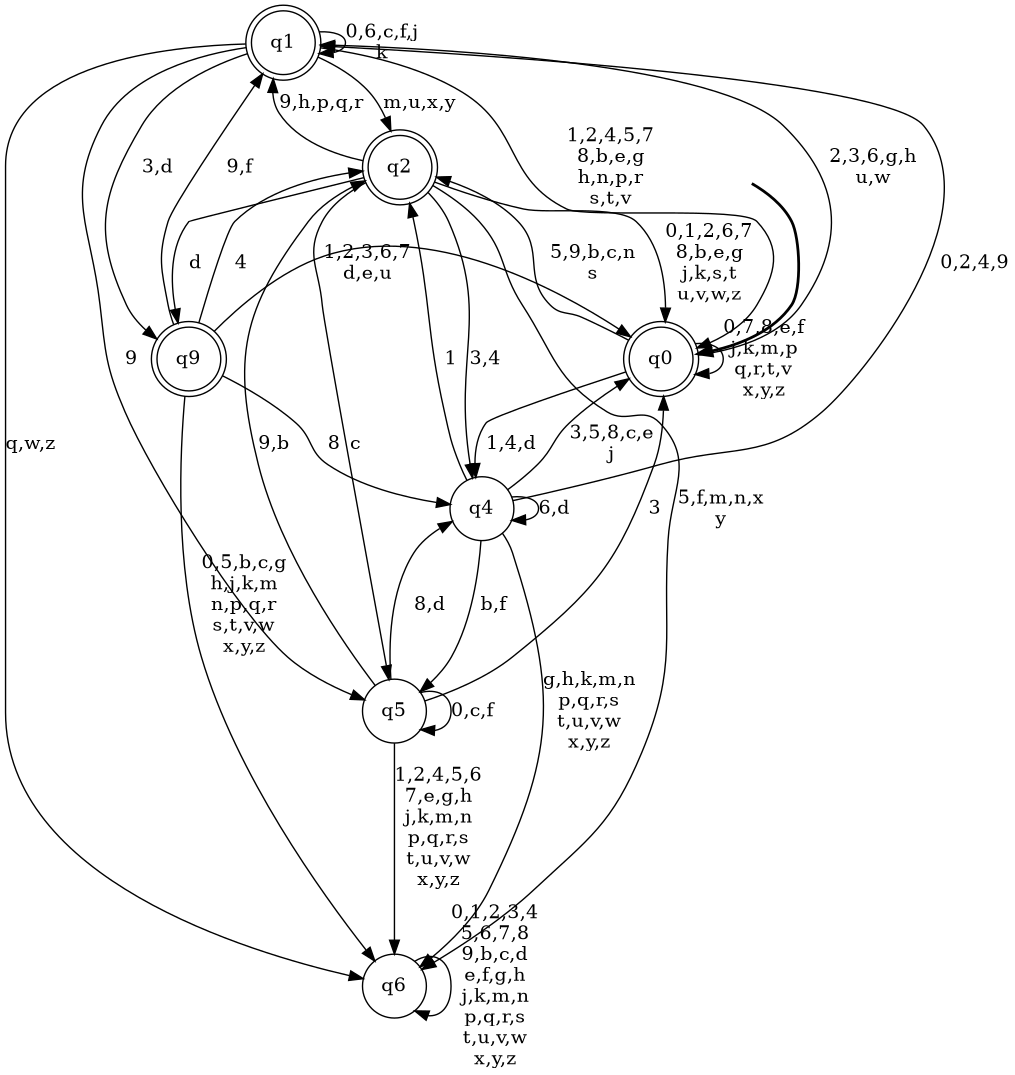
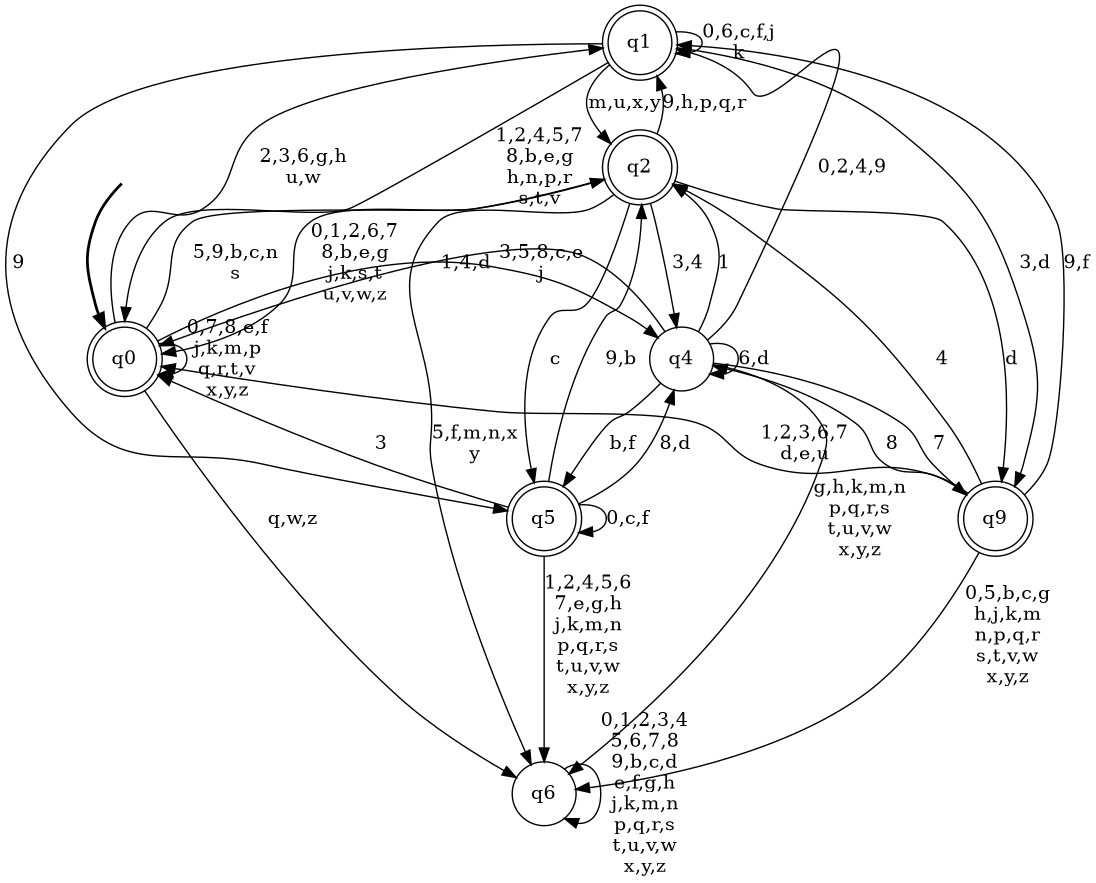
edge "q4" -> "q9": added, label "7"
edge "q1" -> "q6": now "q0" -> "q6"
node "q5": shape circle -> doublecircle
